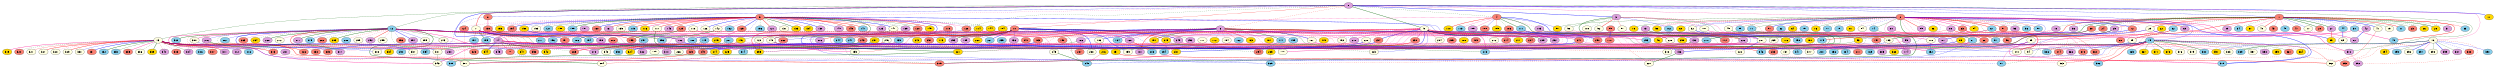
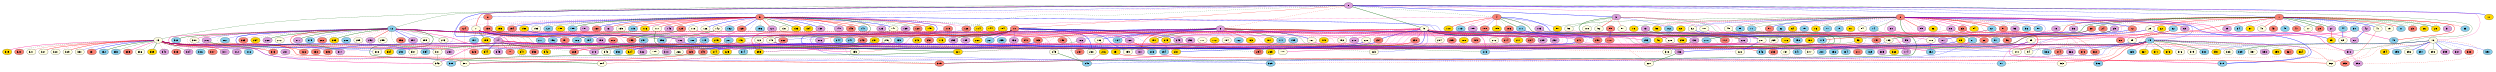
node "195": fillcolor skyblue -> gold
